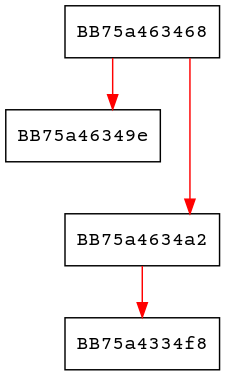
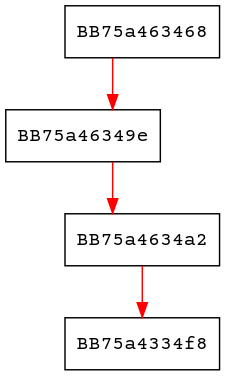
edge "BB75a463468" -> "BB75a4634a2": now "BB75a46349e" -> "BB75a4634a2"
